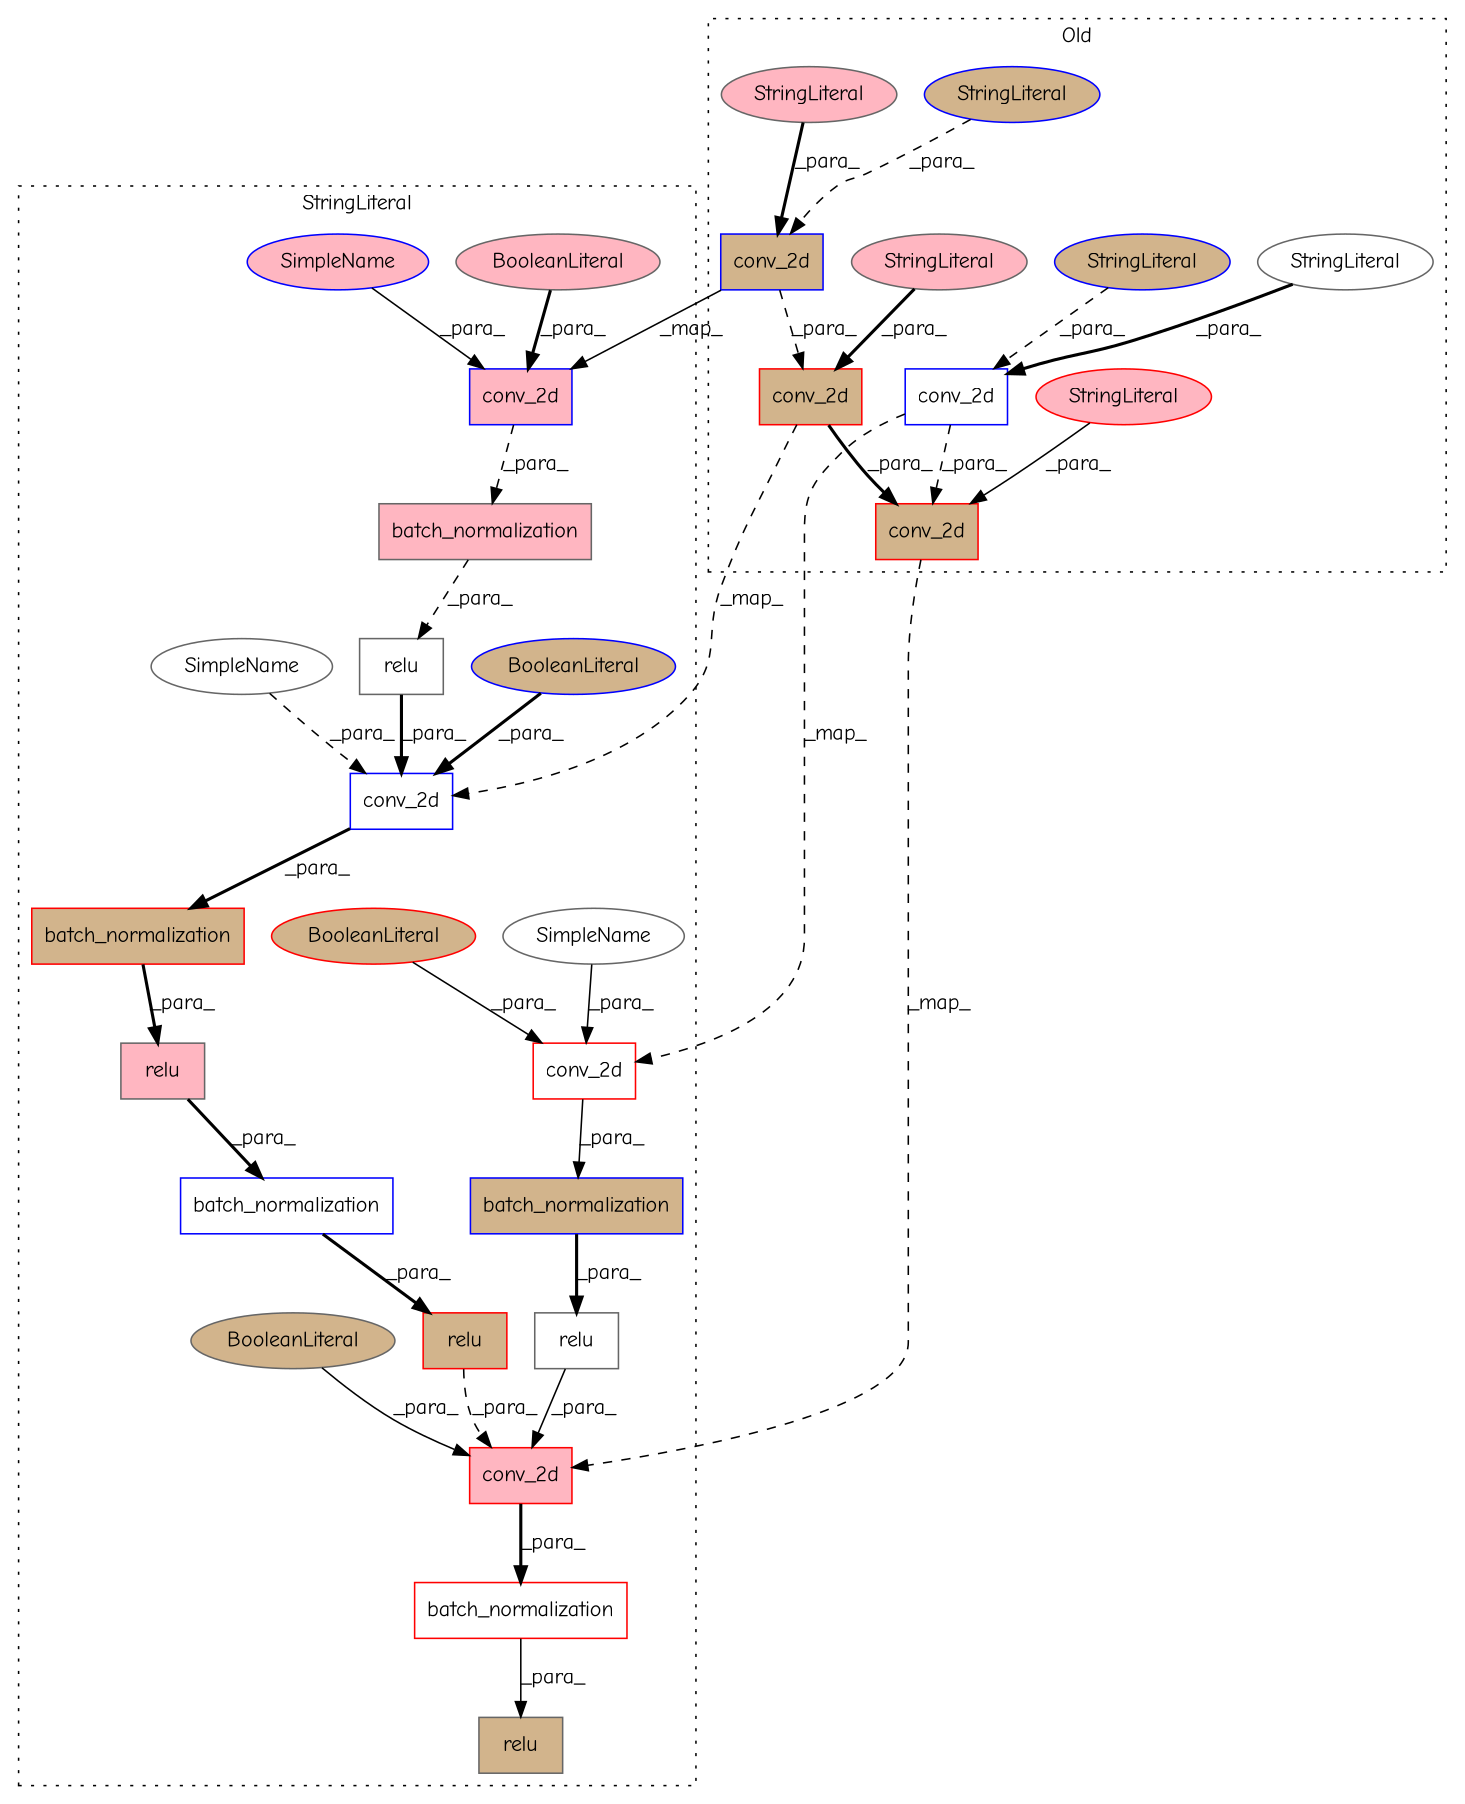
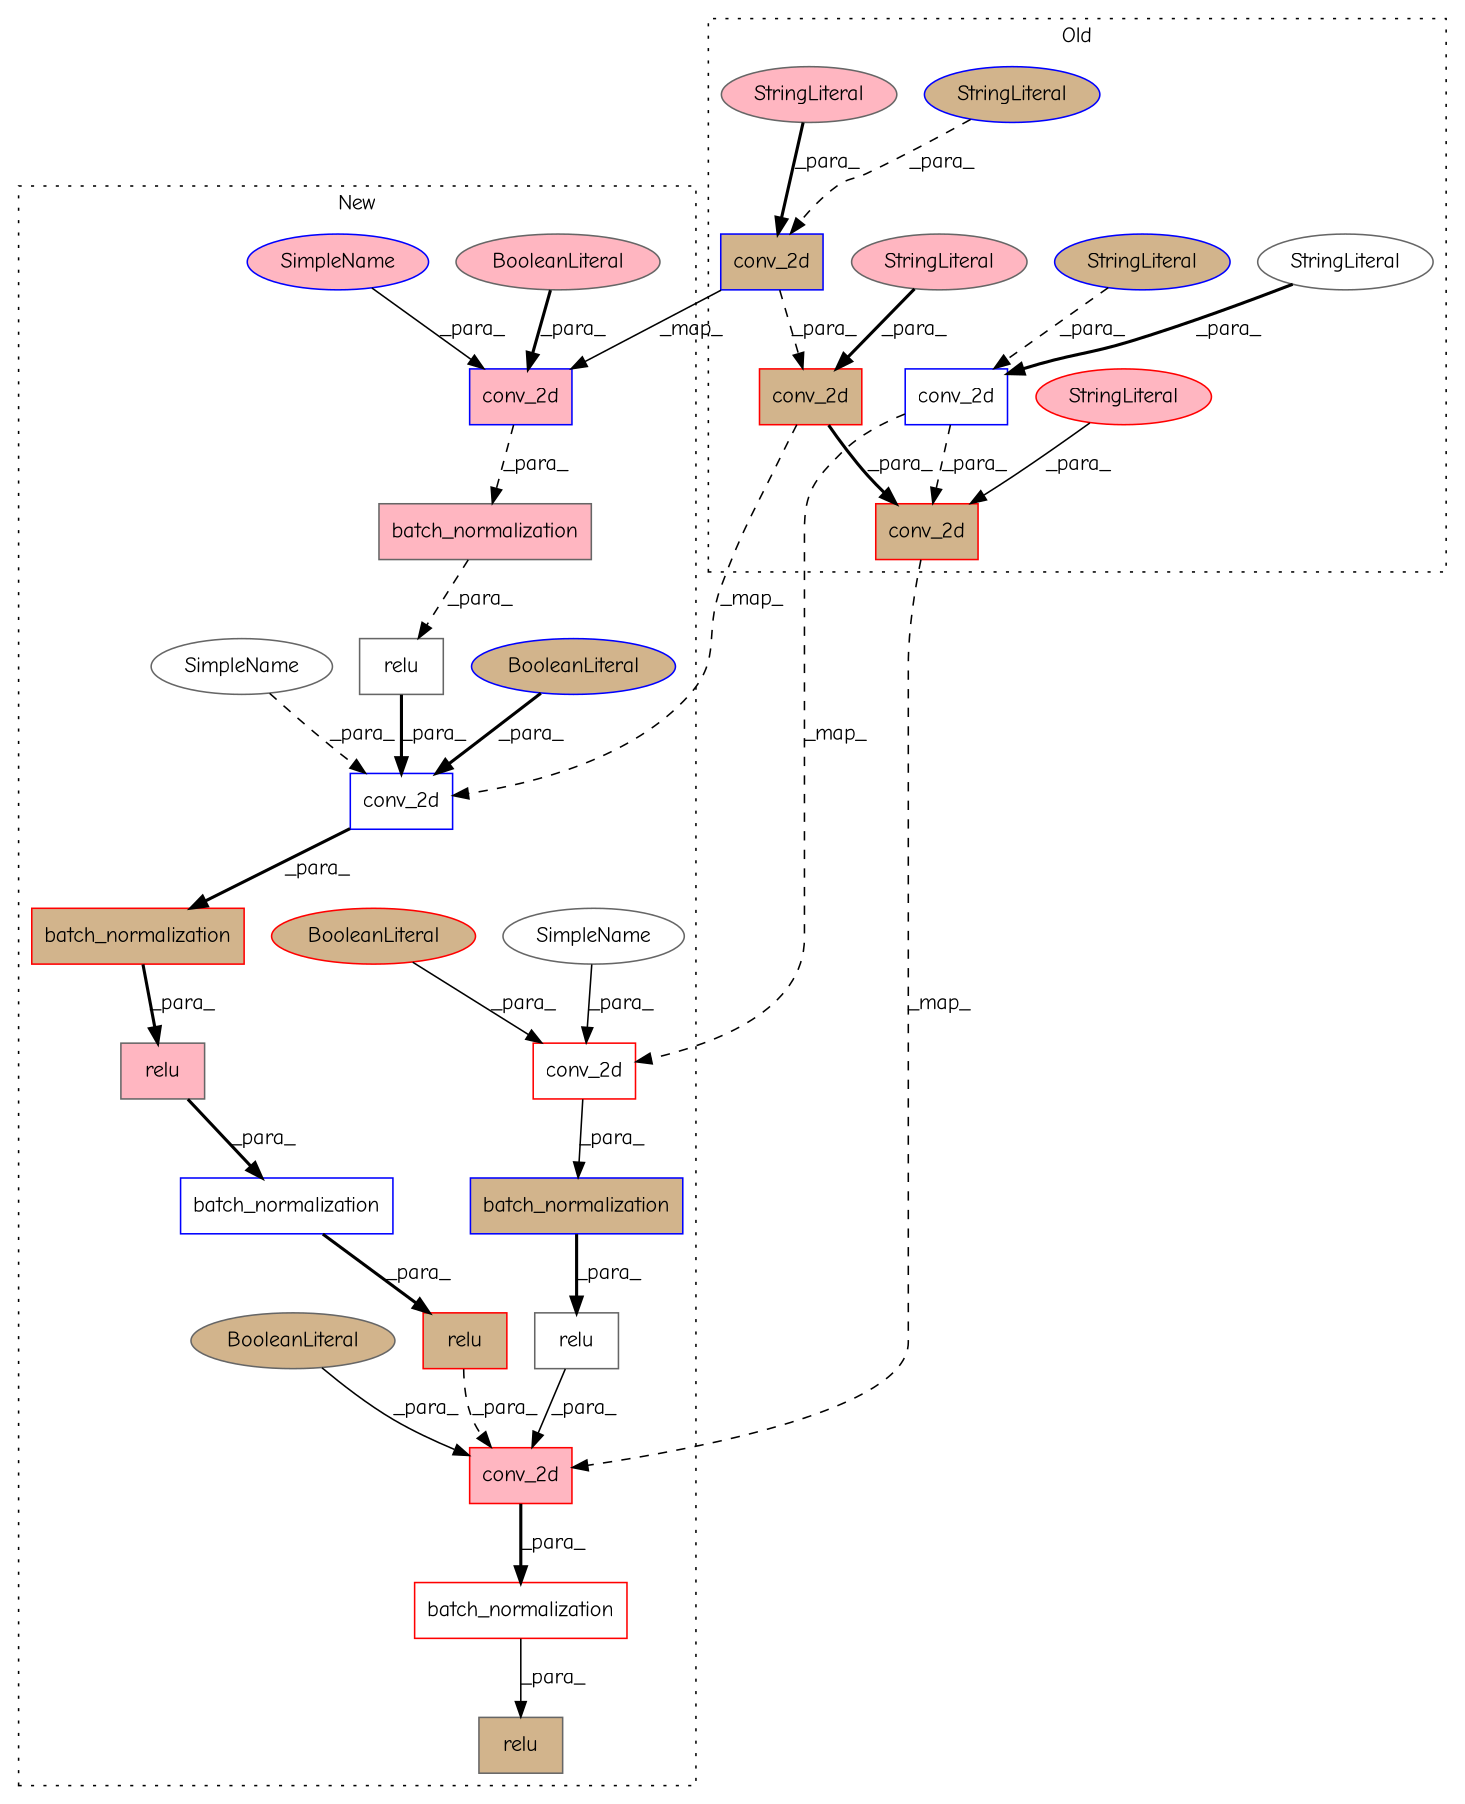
cluster "StringLiteral": label "StringLiteral" -> "New"
